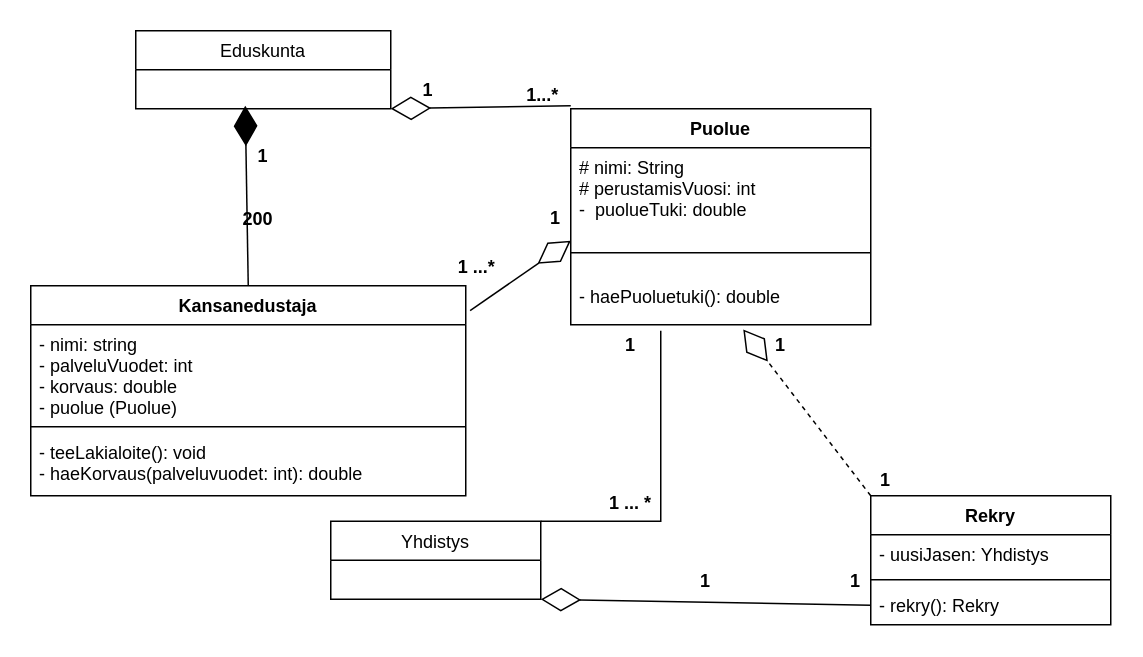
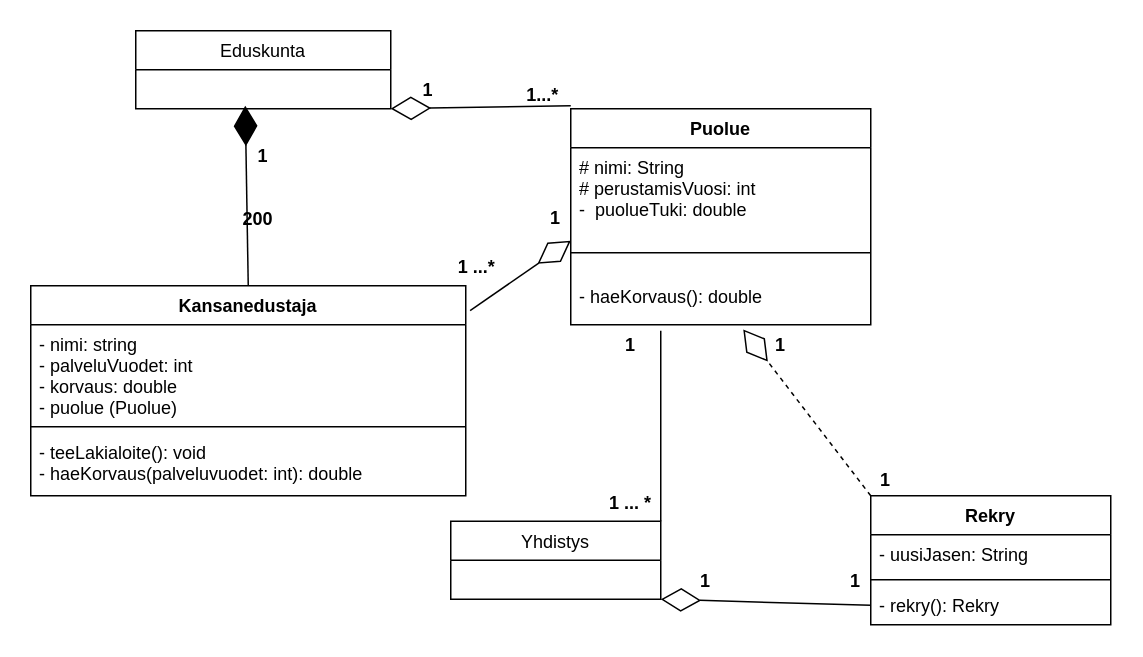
node "- haePuoluetuki(): double": label "- haePuoluetuki(): double" -> "- haeKorvaus(): double"
node "- uusiJasen: Yhdistys": label "- uusiJasen: Yhdistys" -> "- uusiJasen: String"
node "Yhdistys": moved (436, 560) -> (556, 560)
